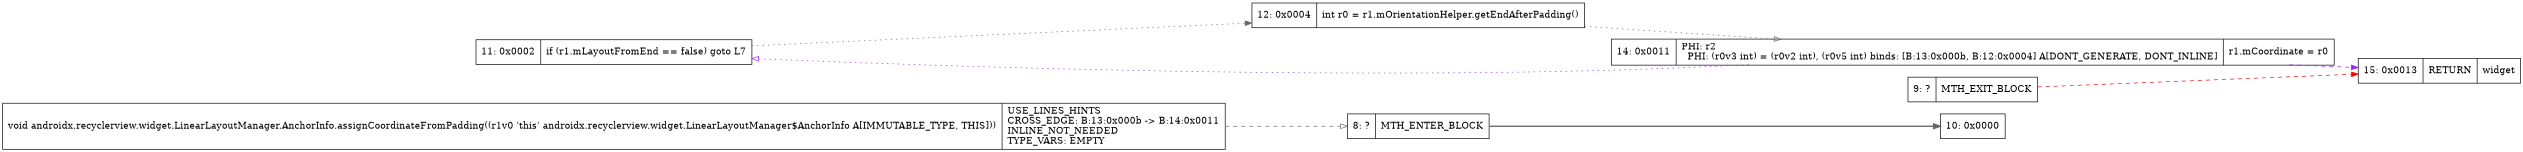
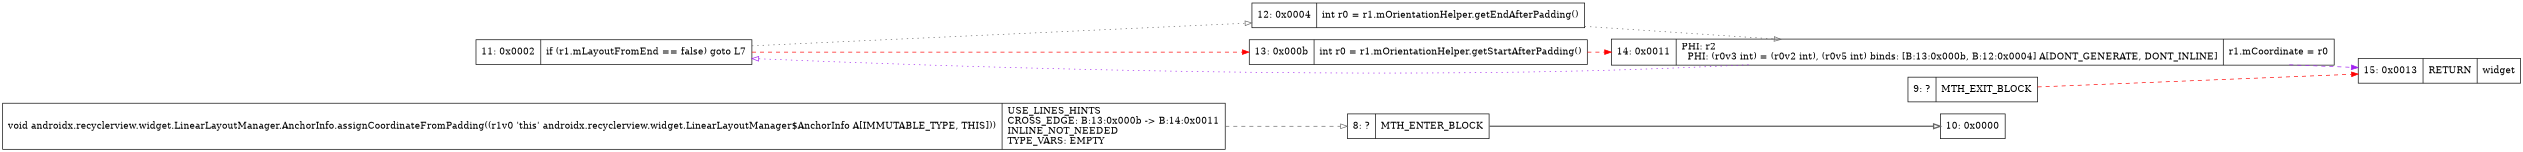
edge "11: 0x0002" -> "12: 0x0004": arrowhead normal -> onormal
node "13: 0x000b": added
edge "8: ?" -> "10: 0x0000": arrowhead normal -> onormal
